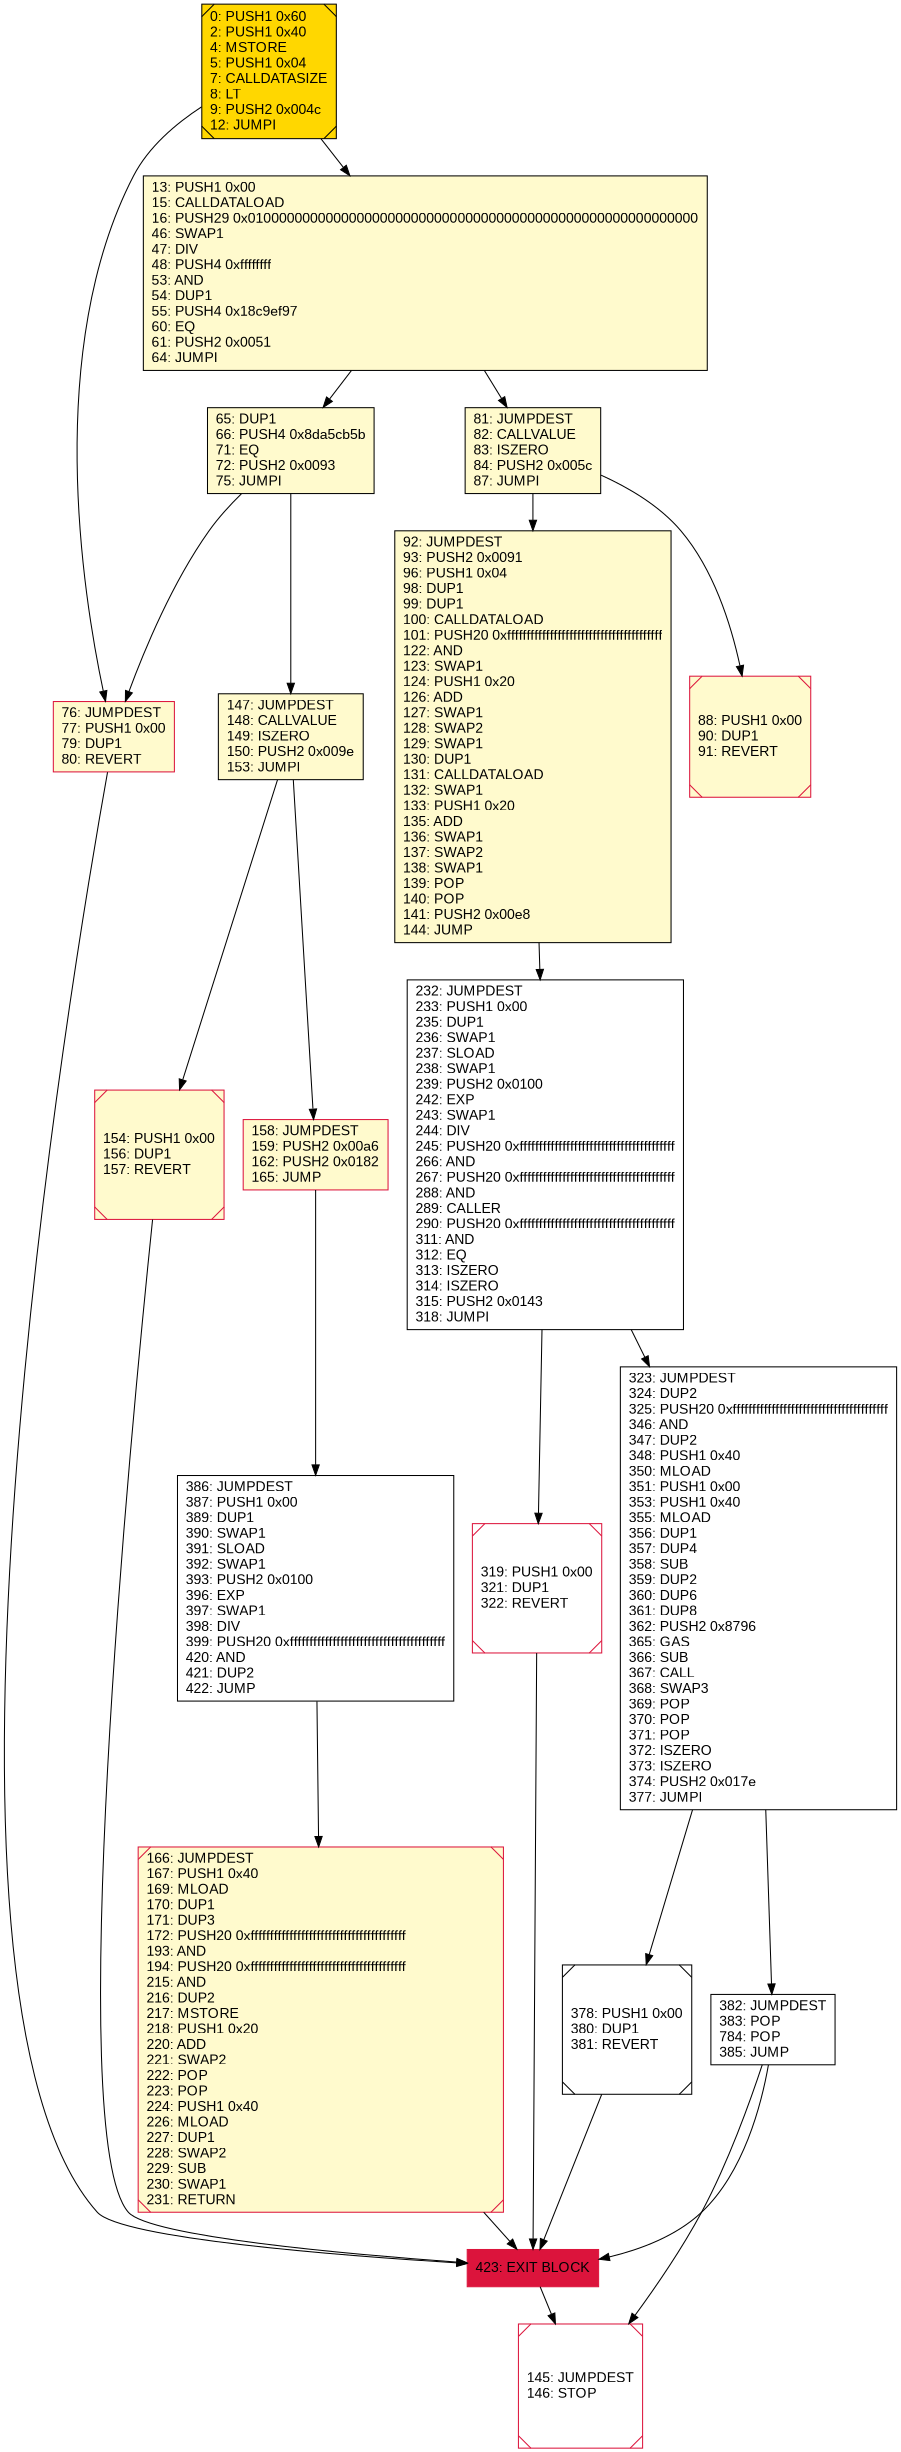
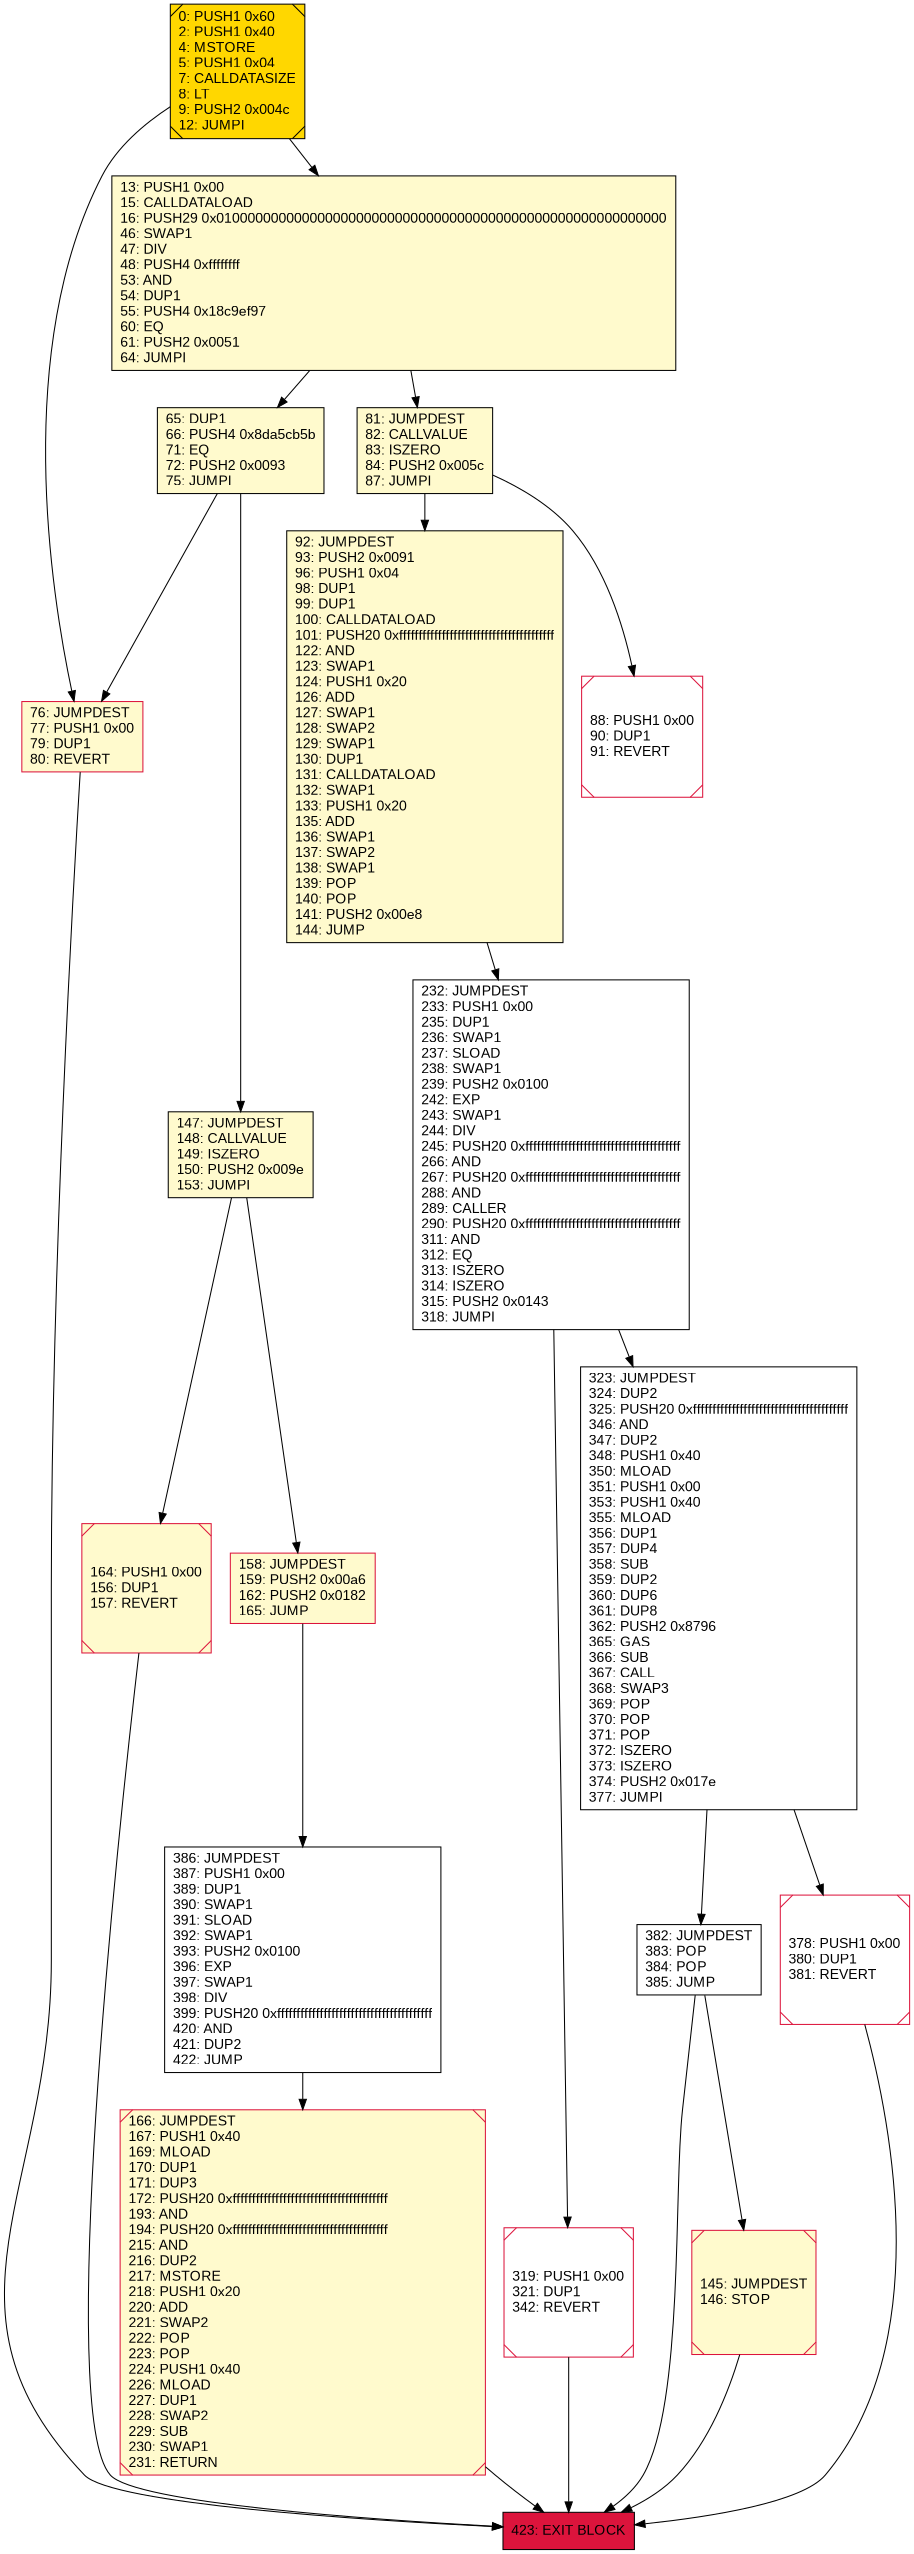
node "88: PUSH1 0x00 90: DUP1 91: REVERT": fillcolor lemonchiffon -> white
node "154: PUSH1 0x00 156: DUP1 157: REVERT": label "154: PUSH1 0x00 156: DUP1 157: REVERT" -> "164: PUSH1 0x00 156: DUP1 157: REVERT"
node "319: PUSH1 0x00 321: DUP1 322: REVERT": label "319: PUSH1 0x00 321: DUP1 322: REVERT" -> "319: PUSH1 0x00 321: DUP1 342: REVERT"
node "378: PUSH1 0x00 380: DUP1 381: REVERT": color black -> crimson
node "382: JUMPDEST 383: POP 784: POP 385: JUMP": label "382: JUMPDEST 383: POP 784: POP 385: JUMP" -> "382: JUMPDEST 383: POP 384: POP 385: JUMP"
node "423: EXIT BLOCK": color crimson -> black
edge "423: EXIT BLOCK" -> "145: JUMPDEST 146: STOP": reversed
node "145: JUMPDEST 146: STOP": fillcolor white -> lemonchiffon
